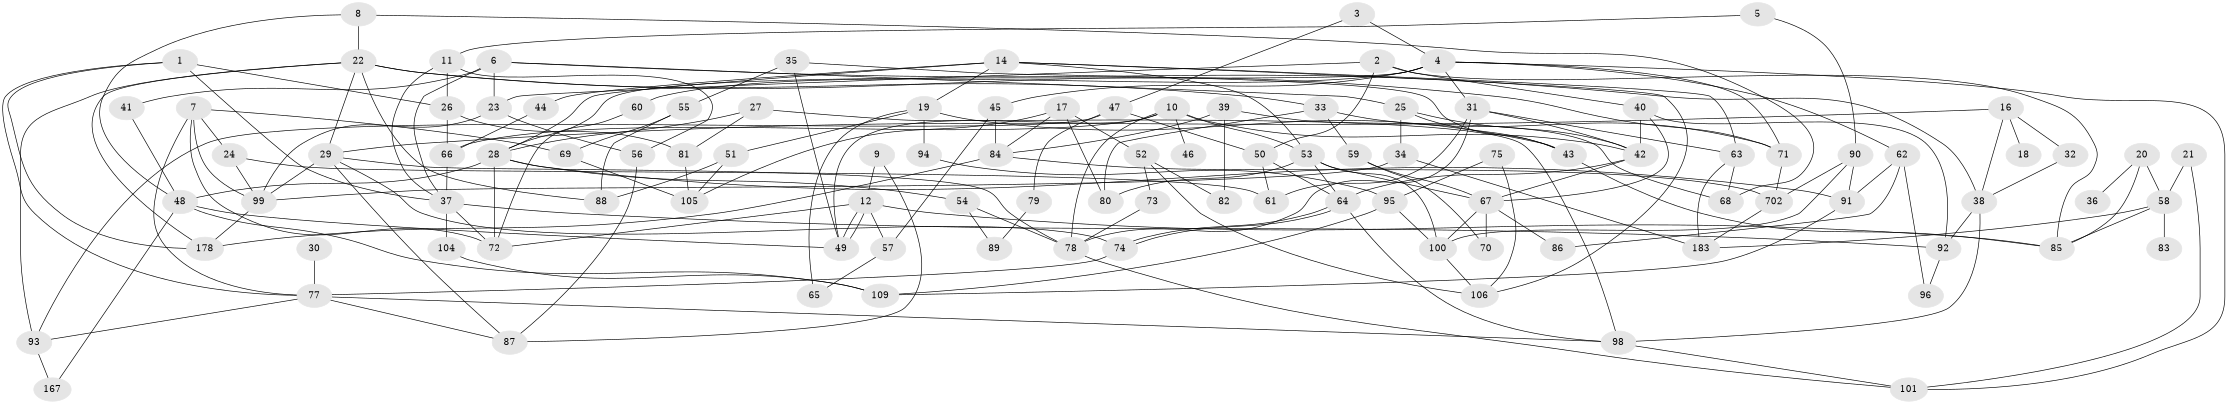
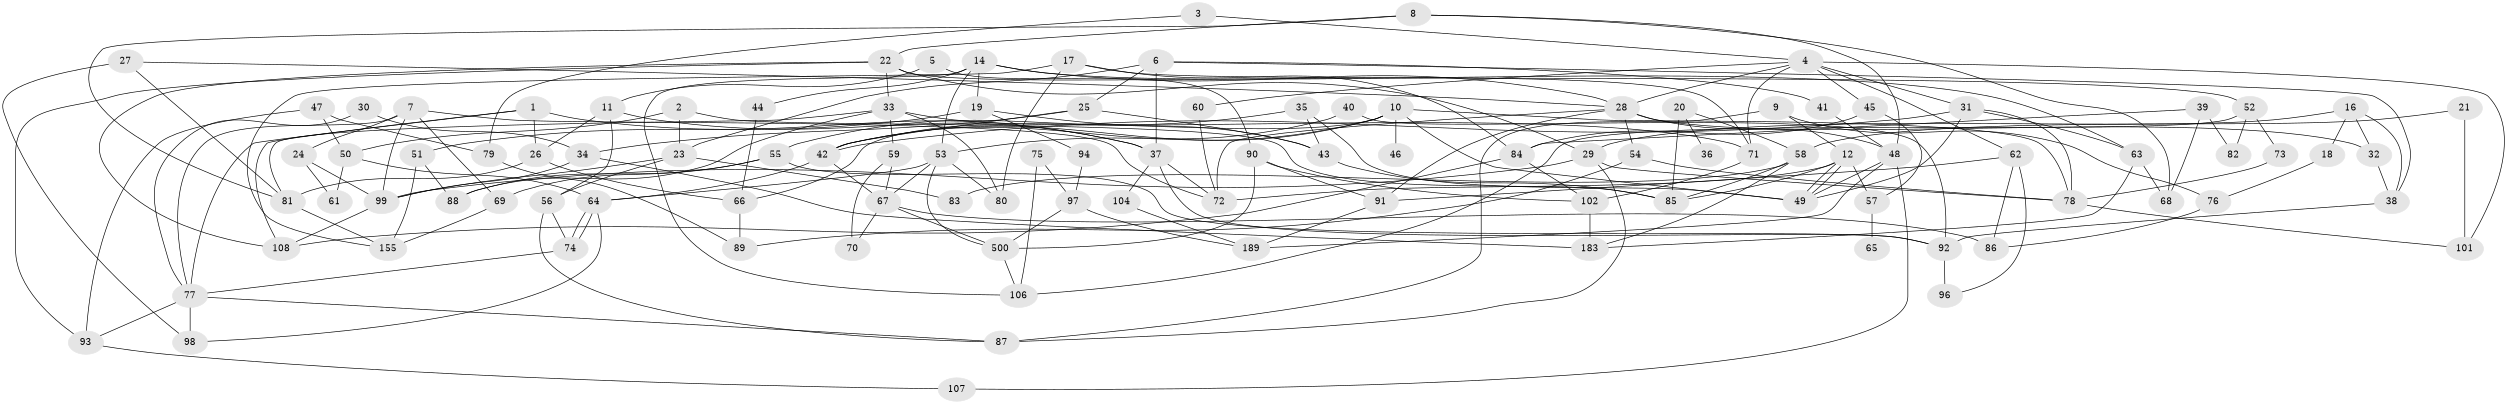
edge "8" -- "81": added
edge "3" -- "47": now "3" -- "79"
edge "2" -- "40": removed
edge "33" -- "81": added
edge "28" -- "32": added
edge "30" -- "34": added
edge "31" -- "61": now "31" -- "49"
edge "19" -- "65": removed
edge "23" -- "83": added
edge "22" -- "88": now "33" -- "88"
edge "66" -- "37": now "66" -- "89"
edge "40" -- "67": removed
node "105": label "105" -> "155"
node "95": label "95" -> "97"
node "702": label "702" -> "102"
node "76": added
edge "55" -- "92": added
edge "29" -- "74": now "56" -- "74"
node "178": label "178" -> "108"
node "100": label "100" -> "500"
node "109": label "109" -> "189"
edge "38" -- "98": removed
edge "98" -- "101": removed
node "167": label "167" -> "107"
